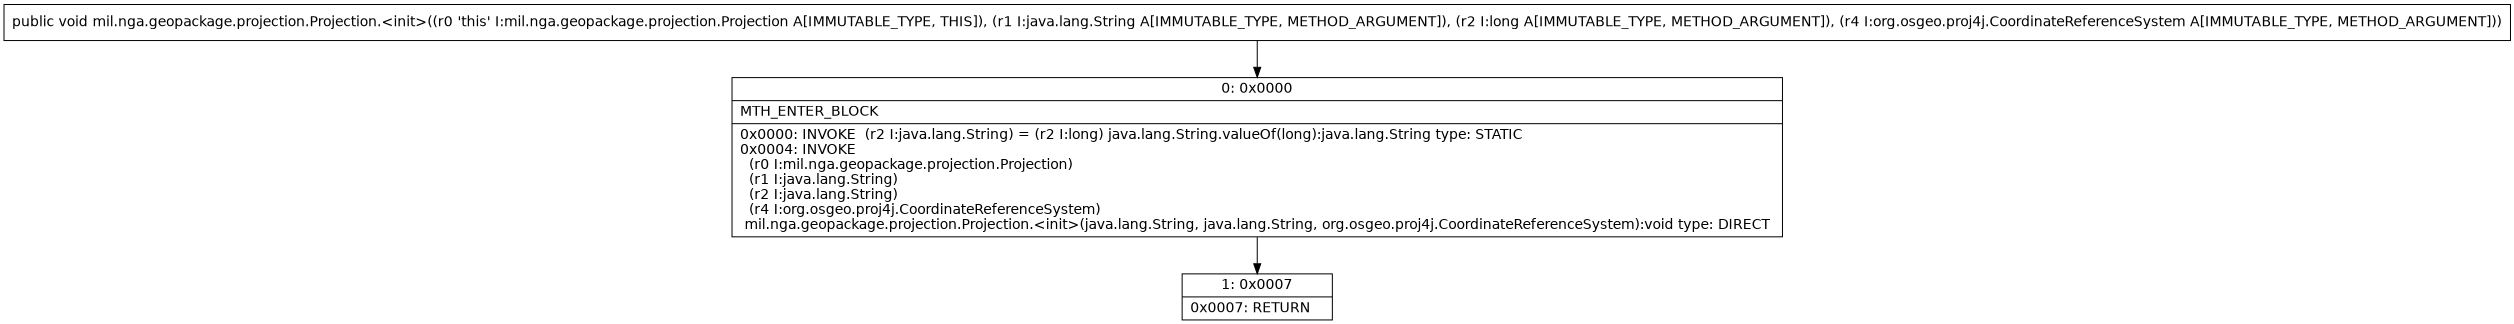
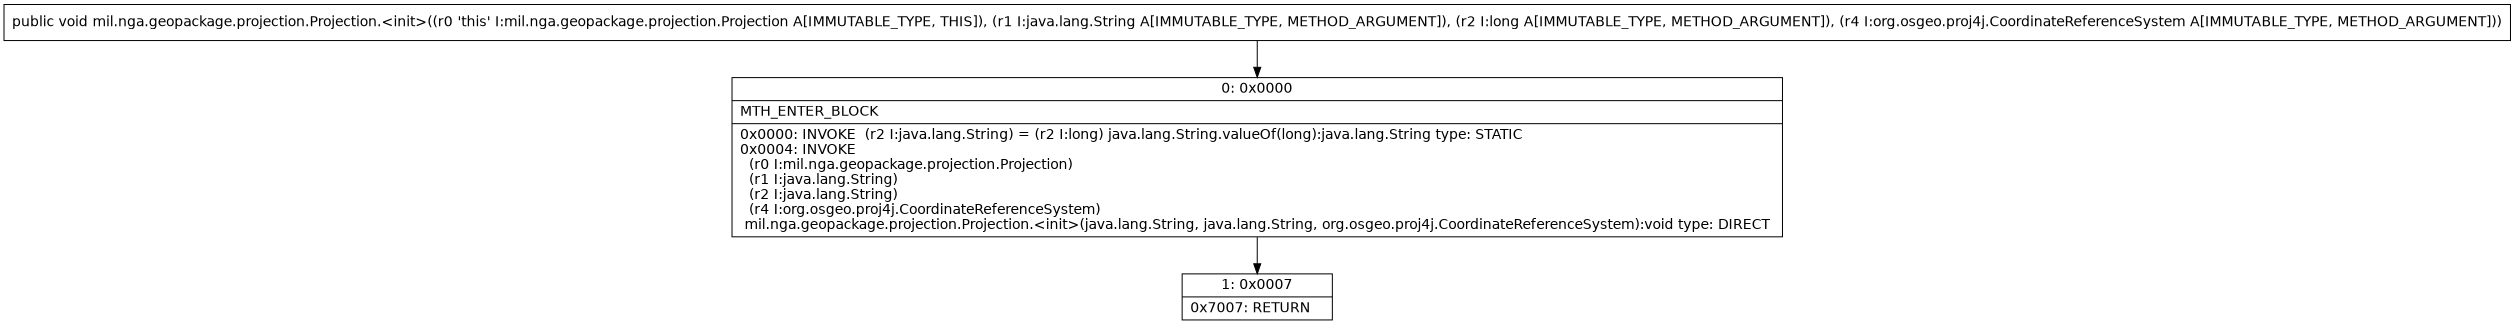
node "1: 0x0007": text "0x0007: RETURN" -> "0x7007: RETURN"
